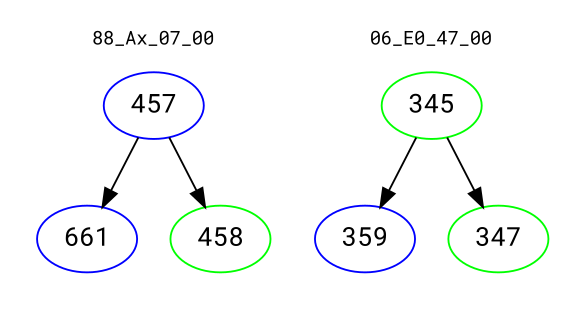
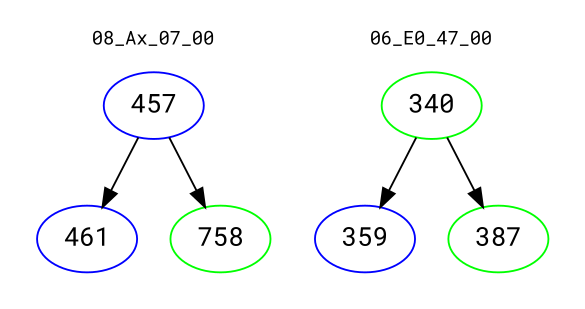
cluster "88_Ax_07_00": label "88_Ax_07_00" -> "08_Ax_07_00"
node "345": label "345" -> "340"
node "661": label "661" -> "461"
node "458": label "458" -> "758"
node "347": label "347" -> "387"
